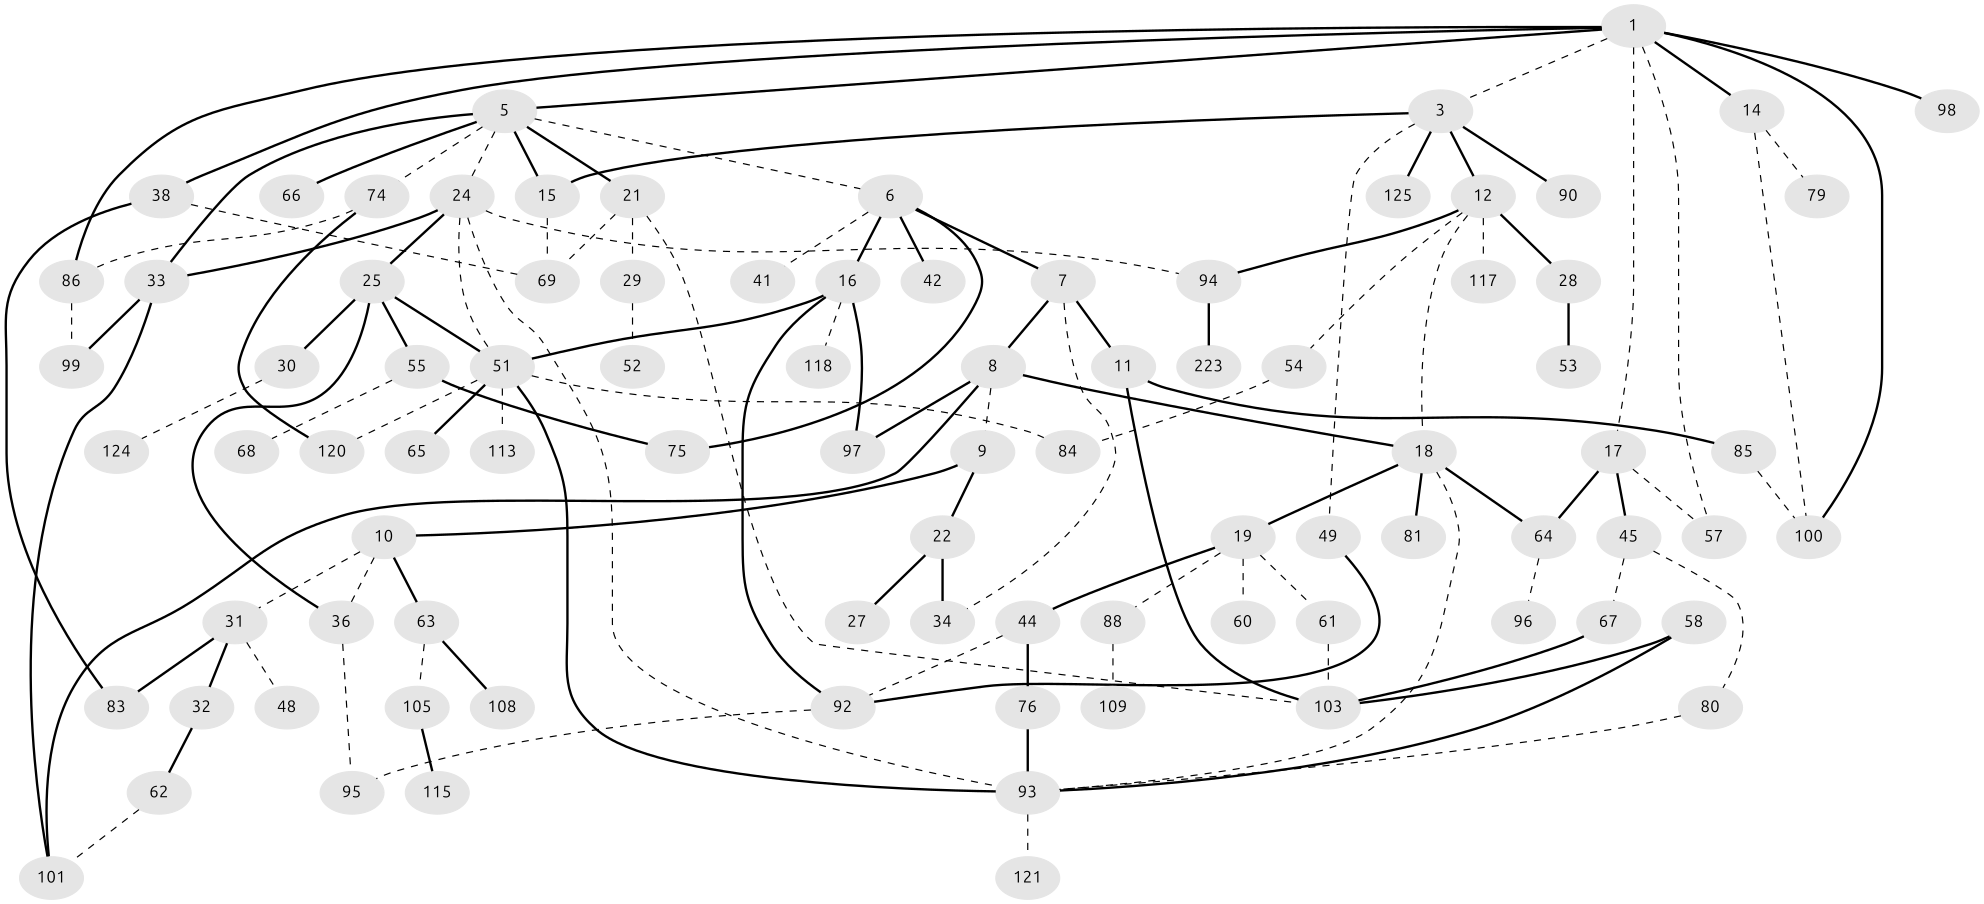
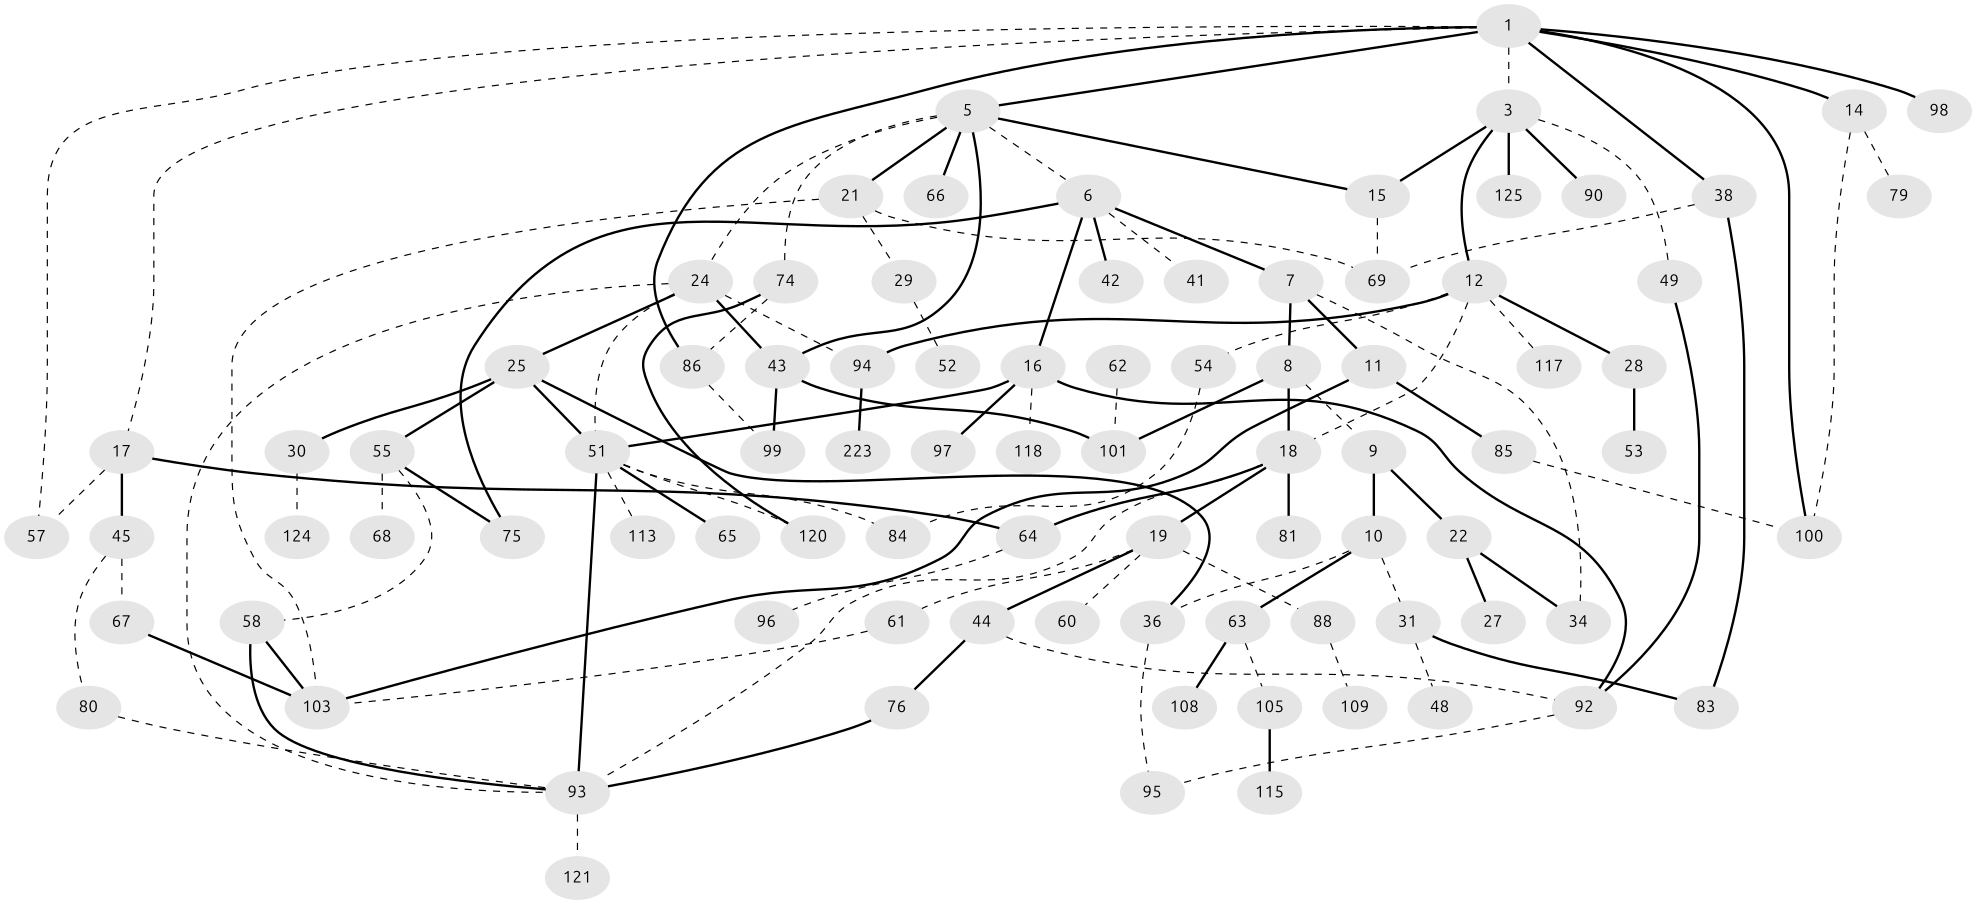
node "33": label "33" -> "43"
edge "8" -- "97": removed
edge "55" -- "58": added
node "32": removed
